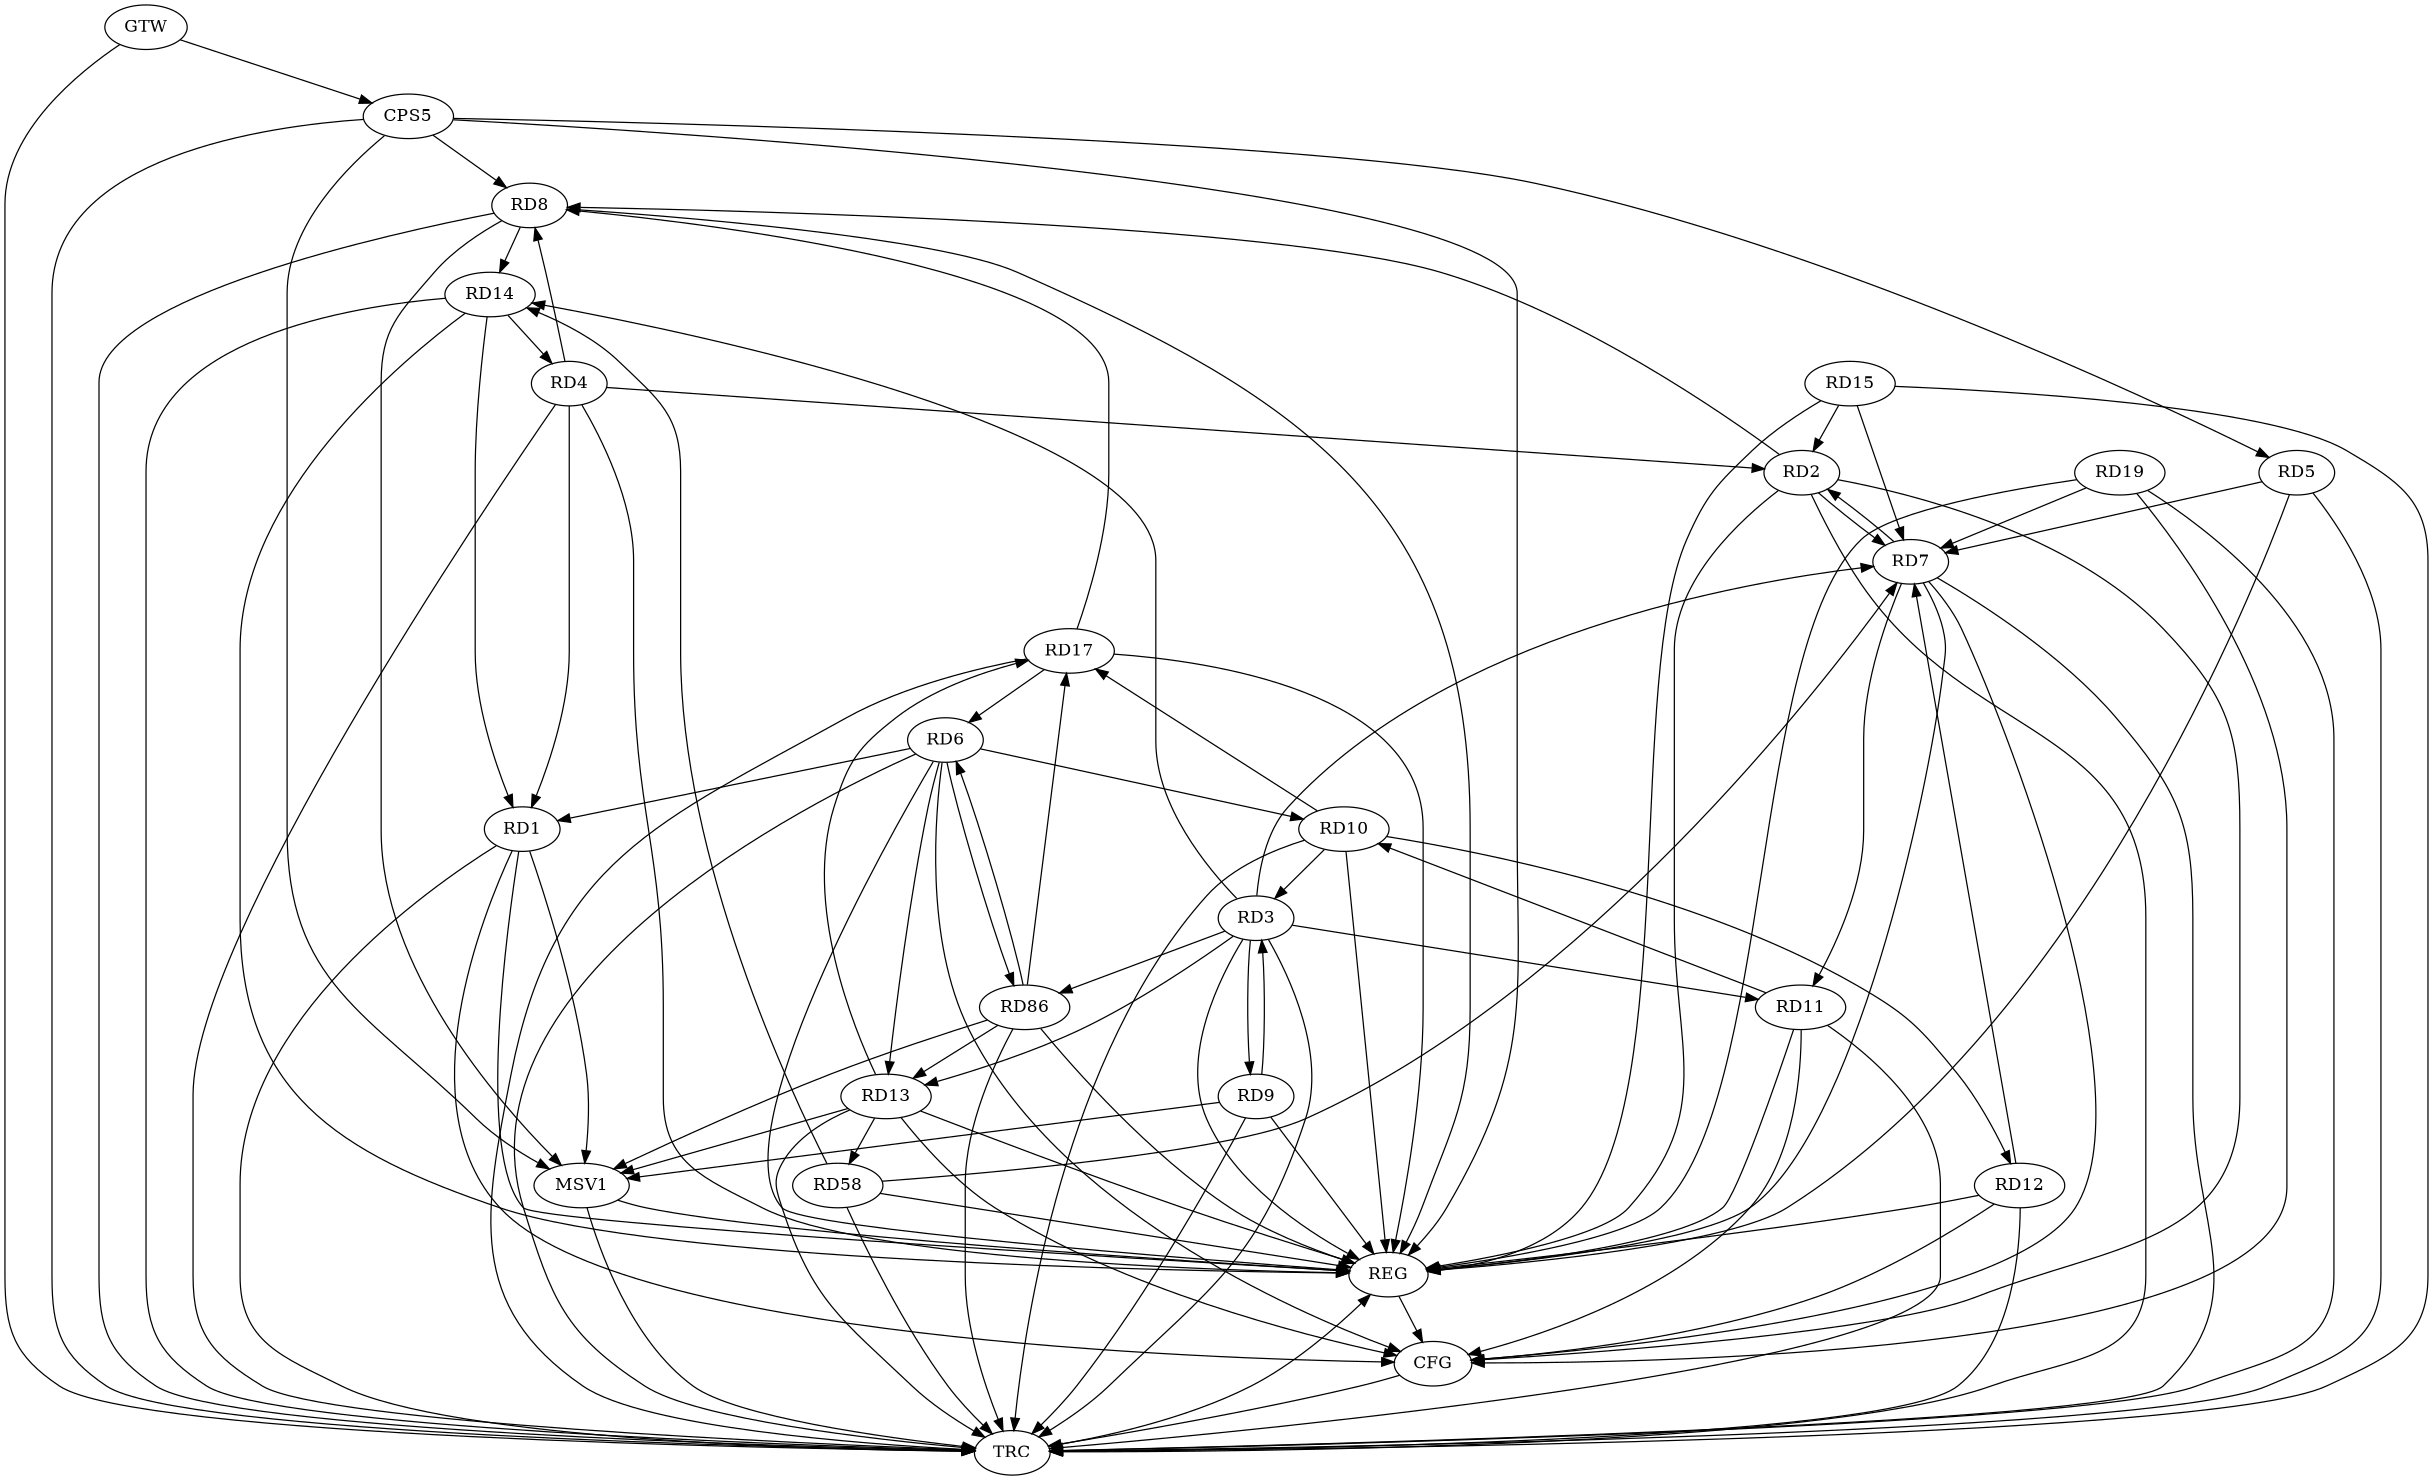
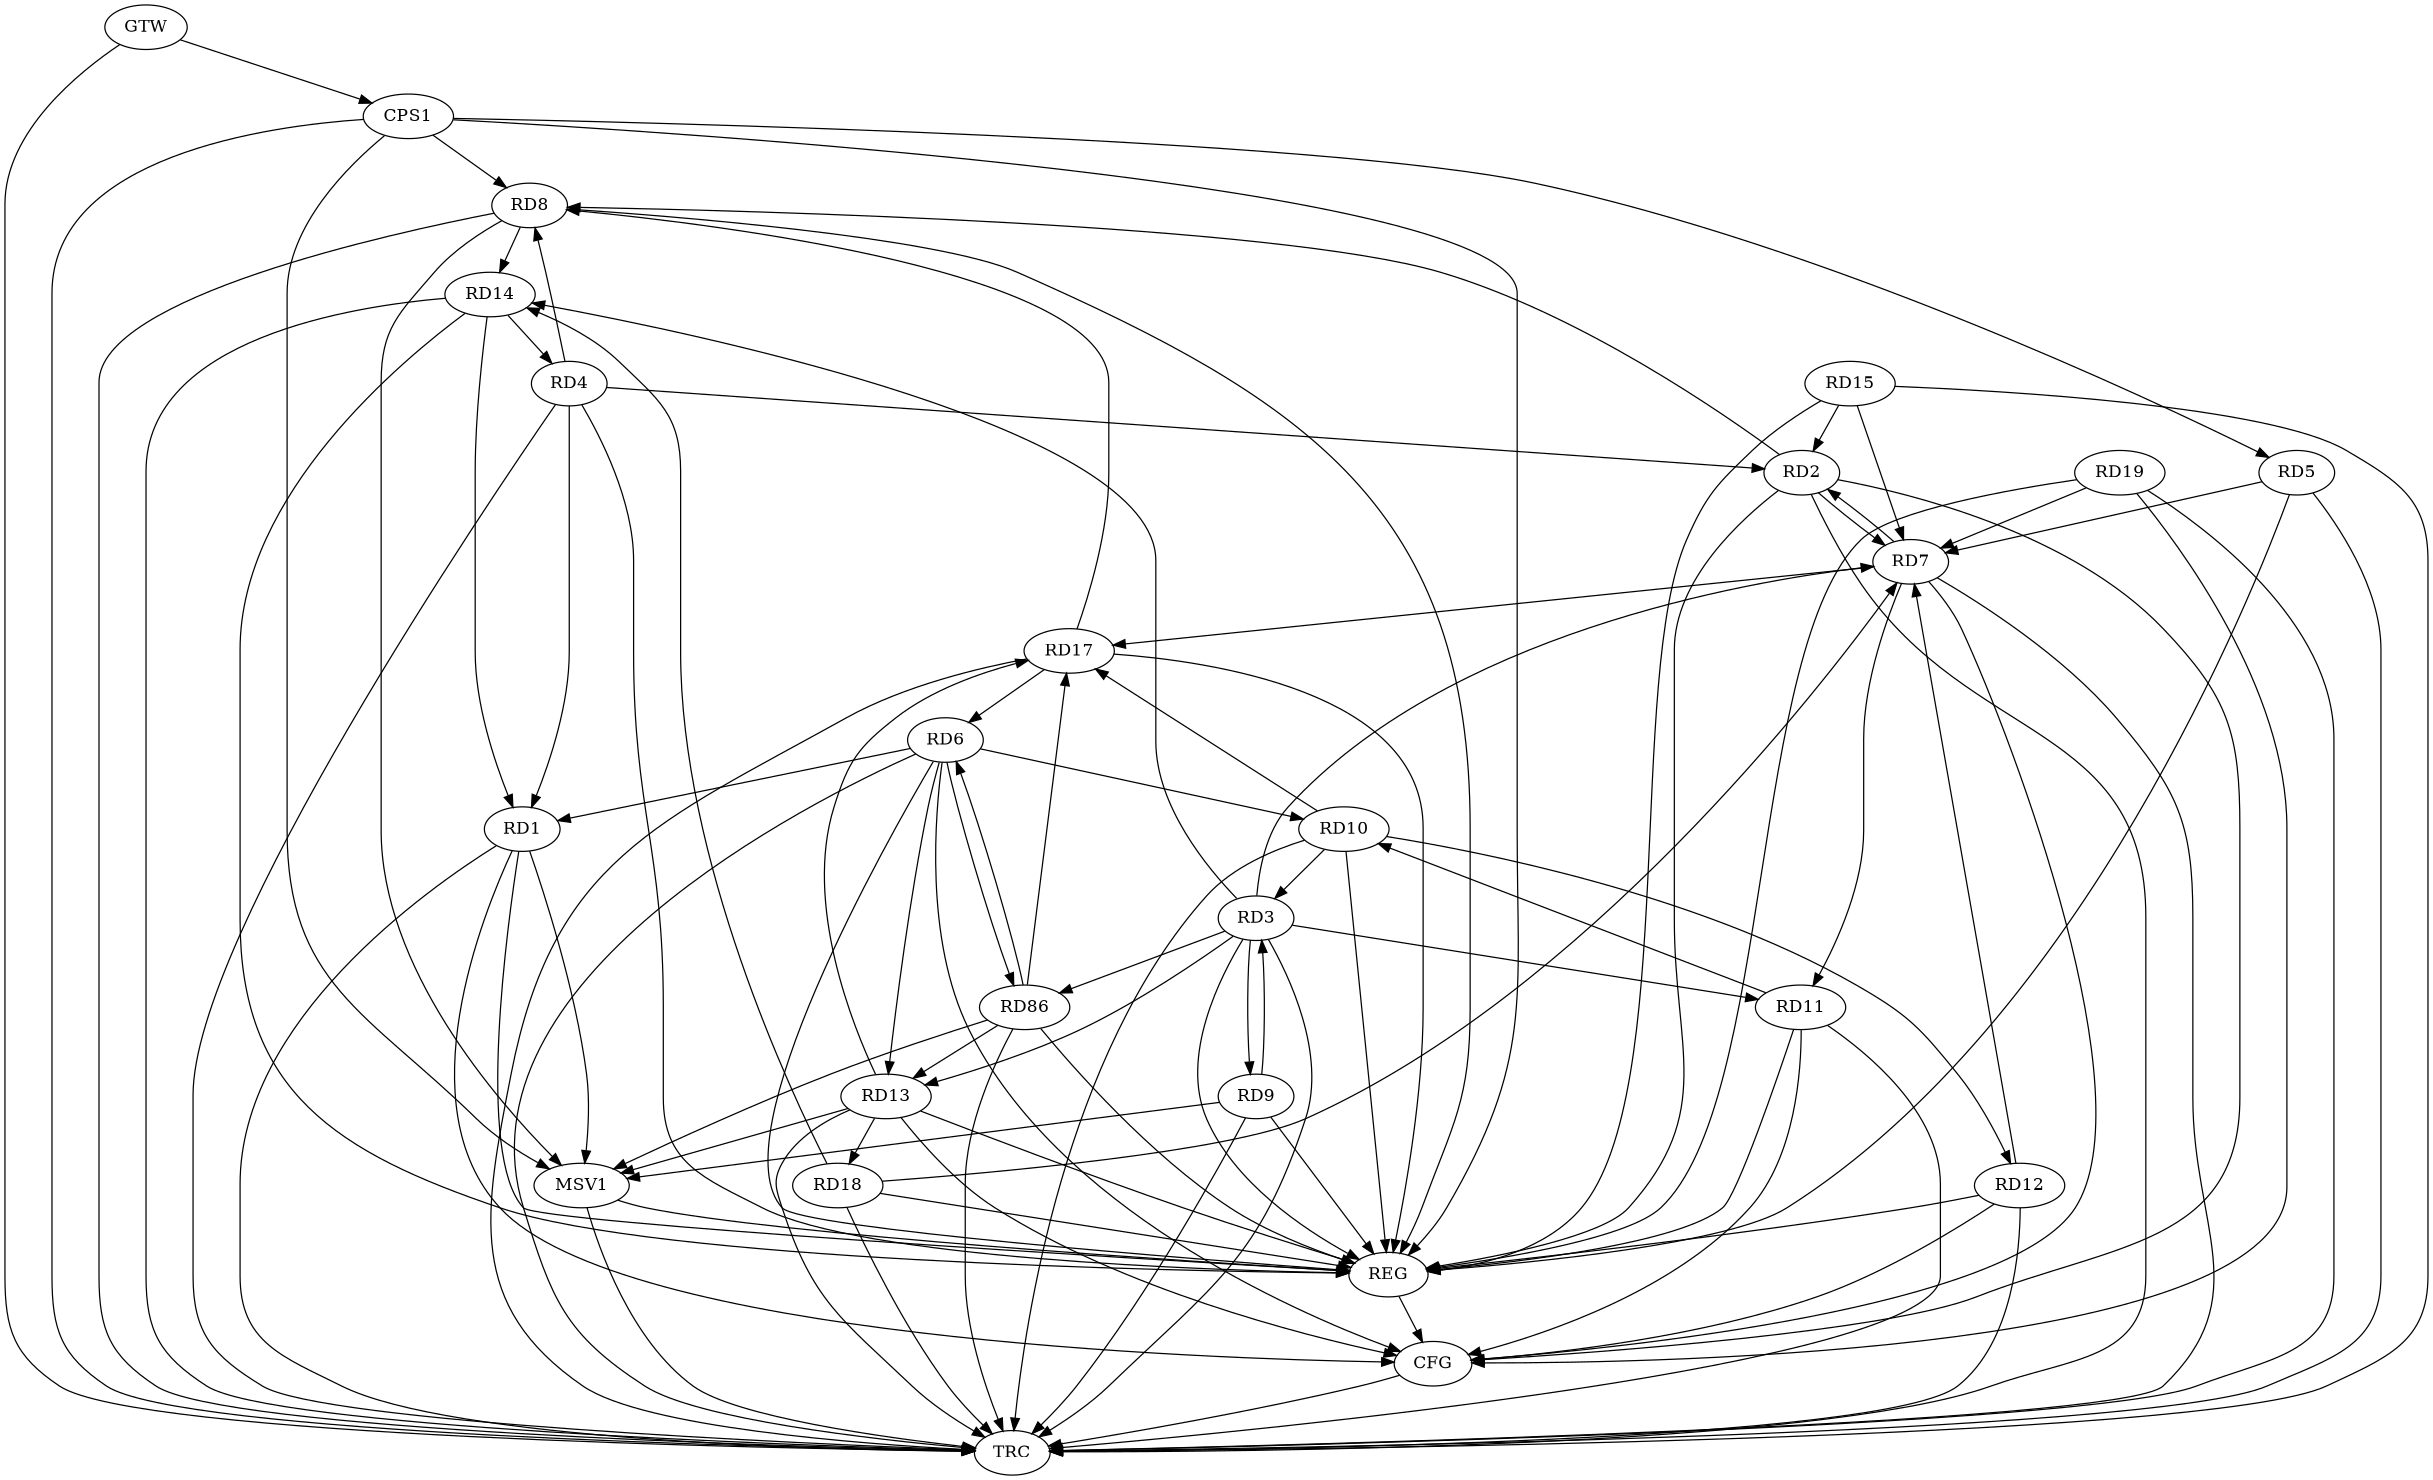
node "CPS5": label "CPS5" -> "CPS1"
edge "RD7" -> "REG": now "RD7" -> "RD17"
node "RD58": label "RD58" -> "RD18"
edge "TRC" -> "REG": removed
